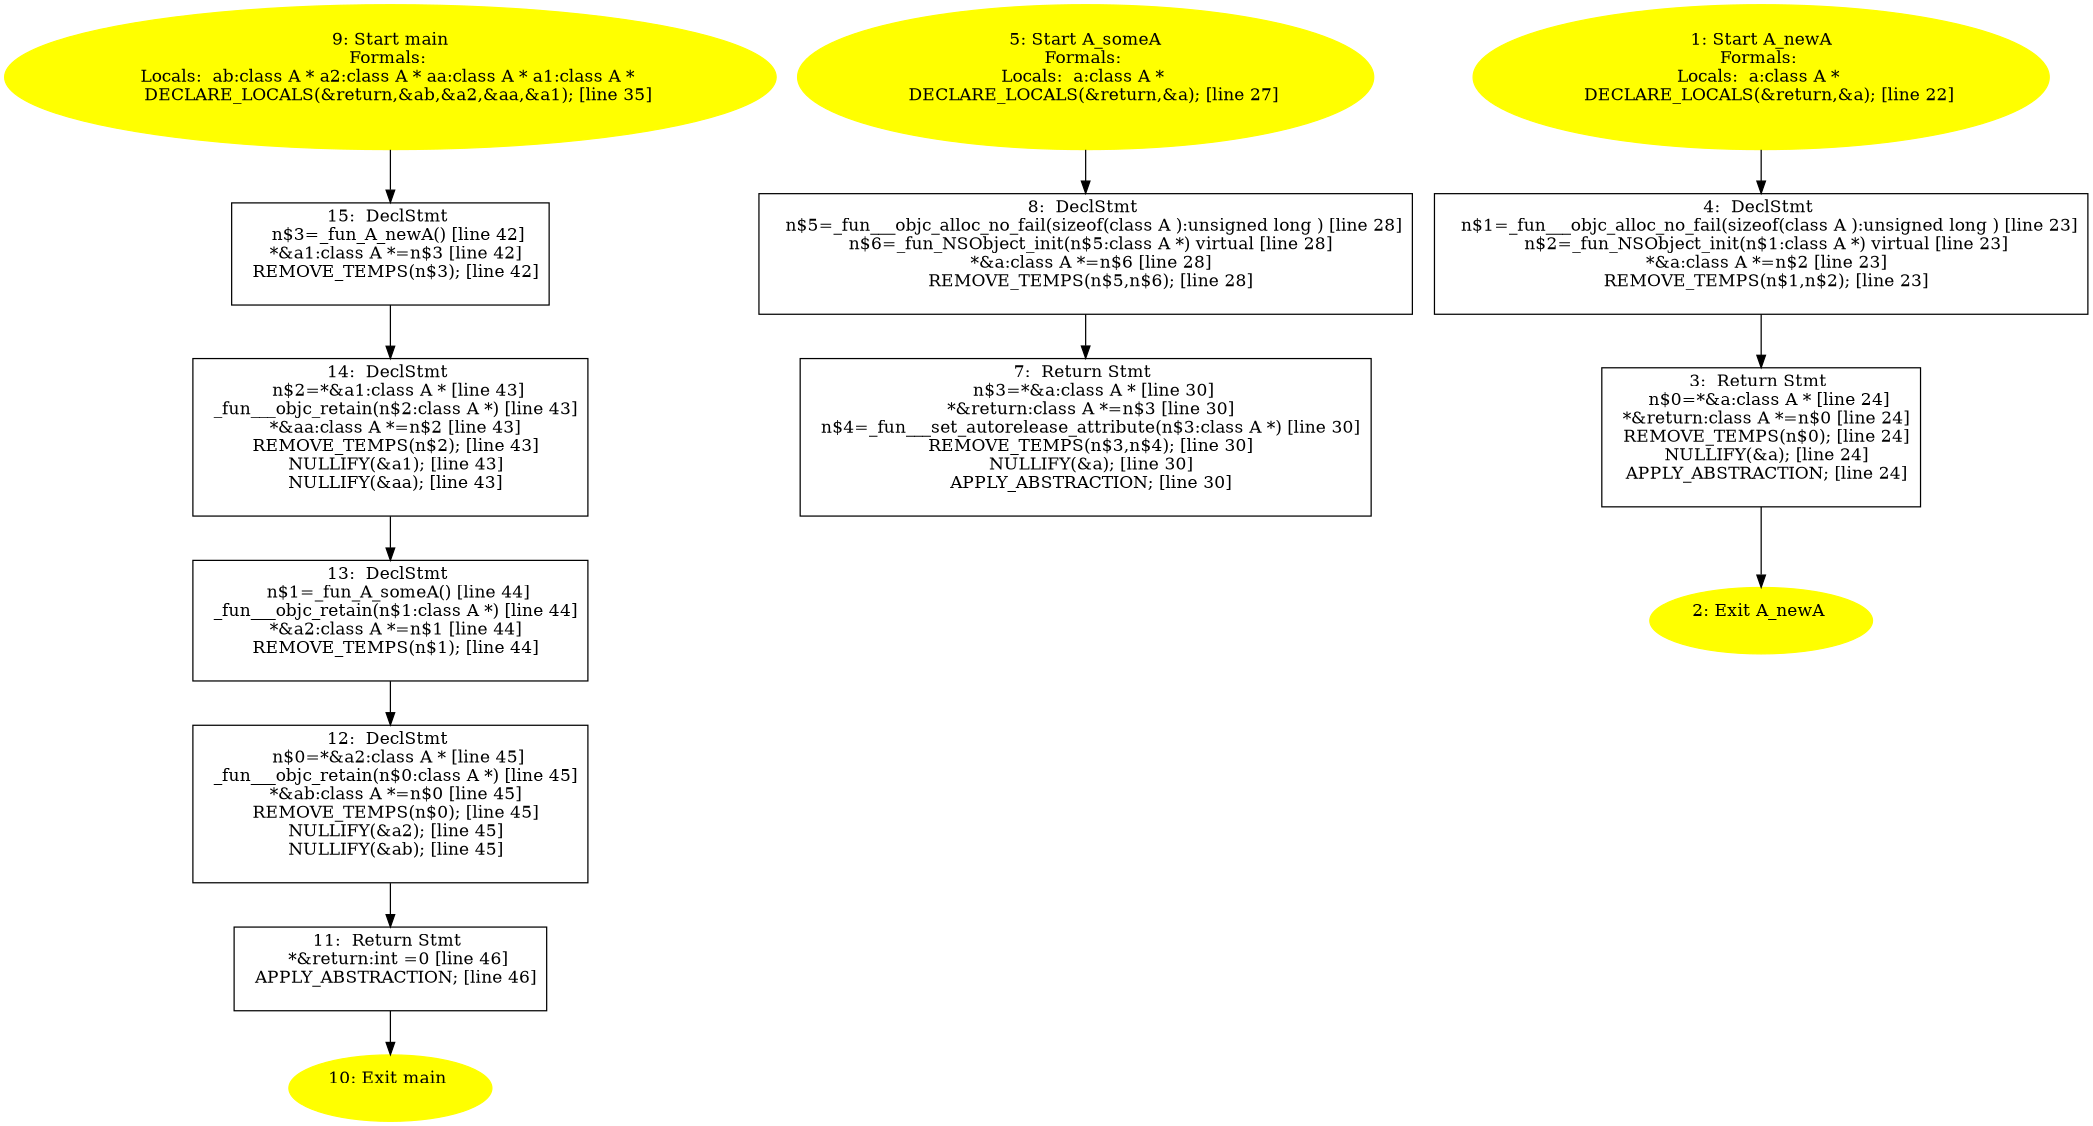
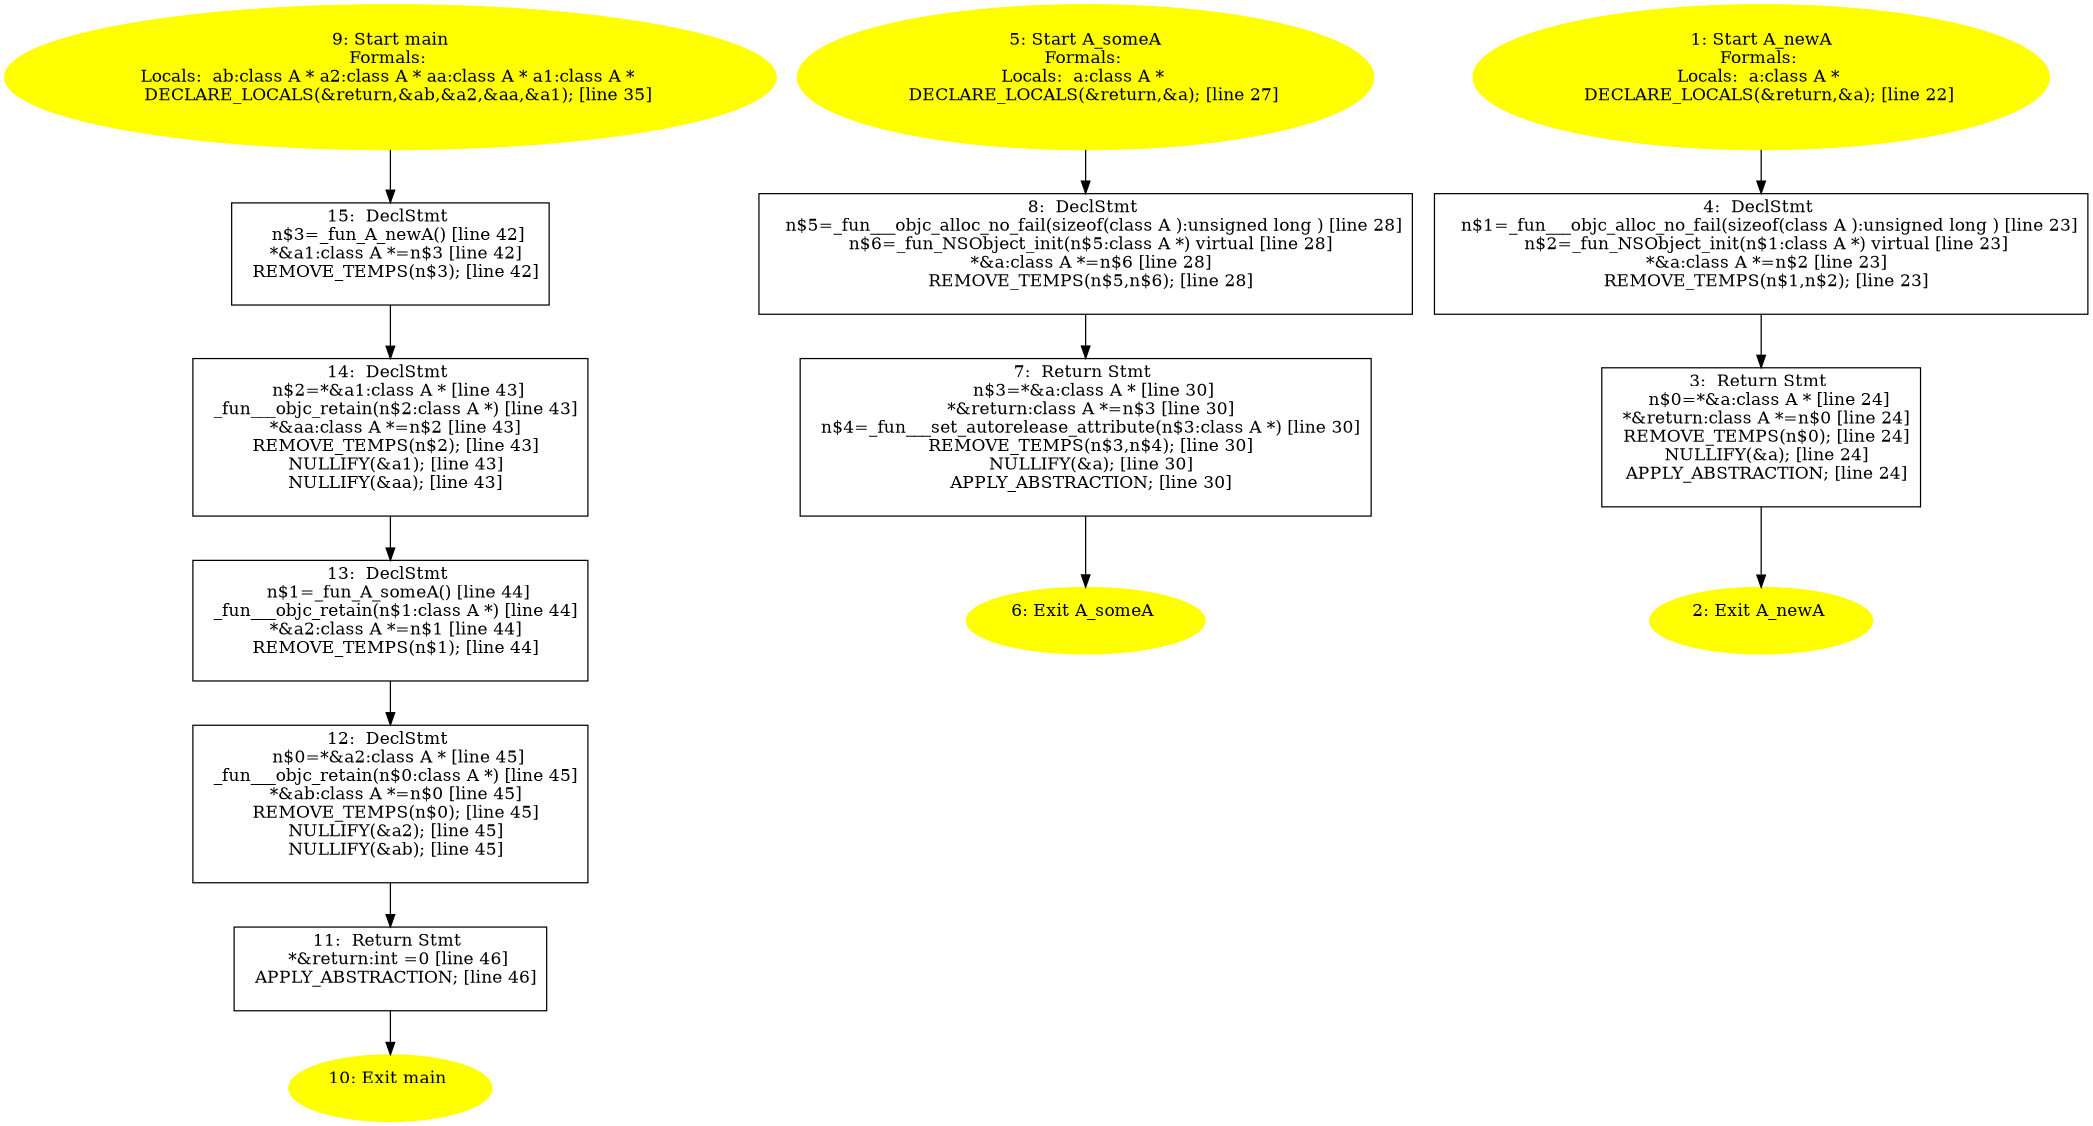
node "6: Exit A_someA": added
